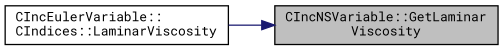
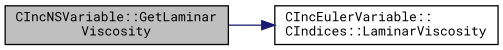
edge "CIncEulerVariable:: CIndices::LaminarViscosity" -> "CIncNSVariable::GetLaminar Viscosity": reversed
